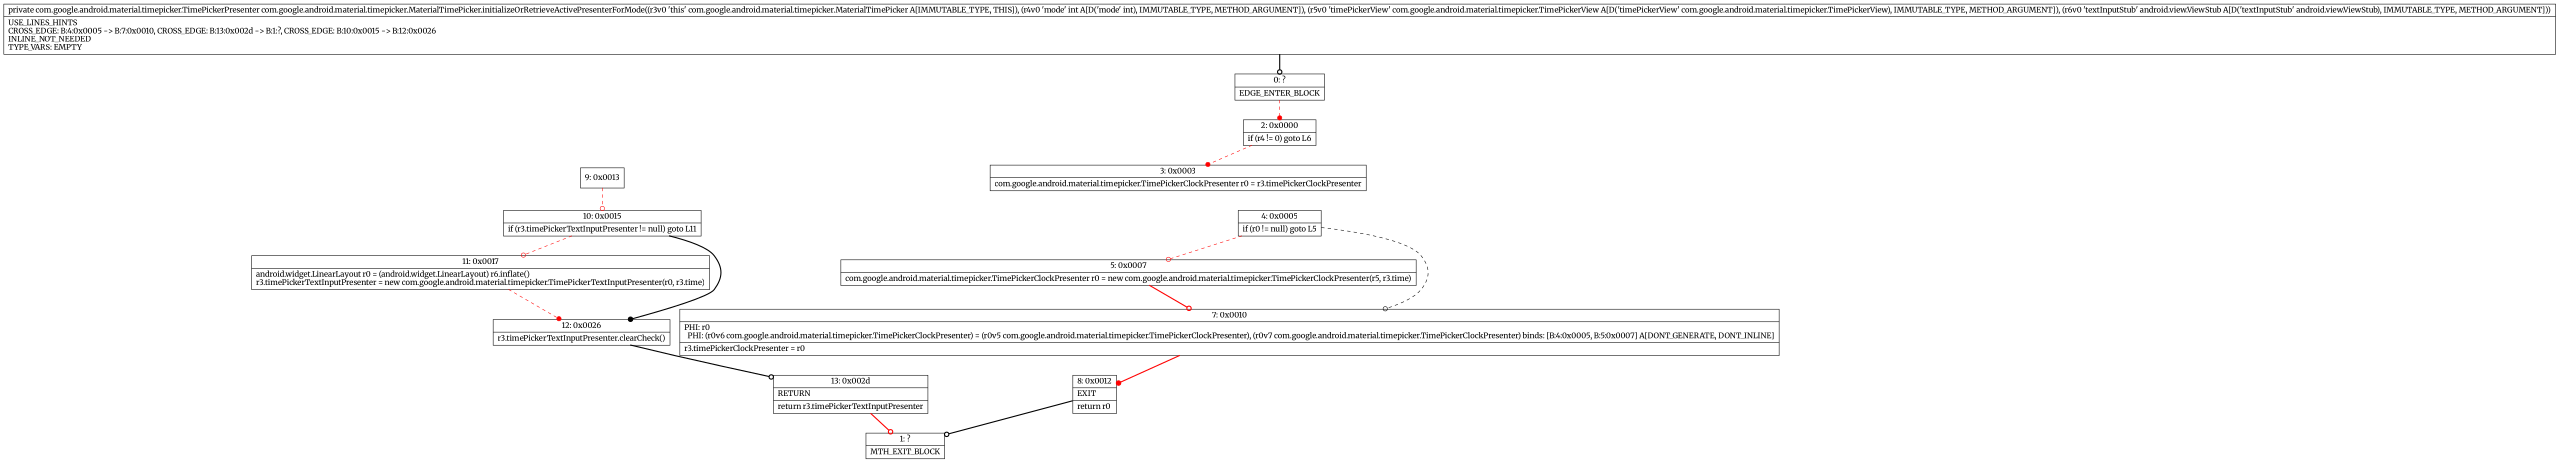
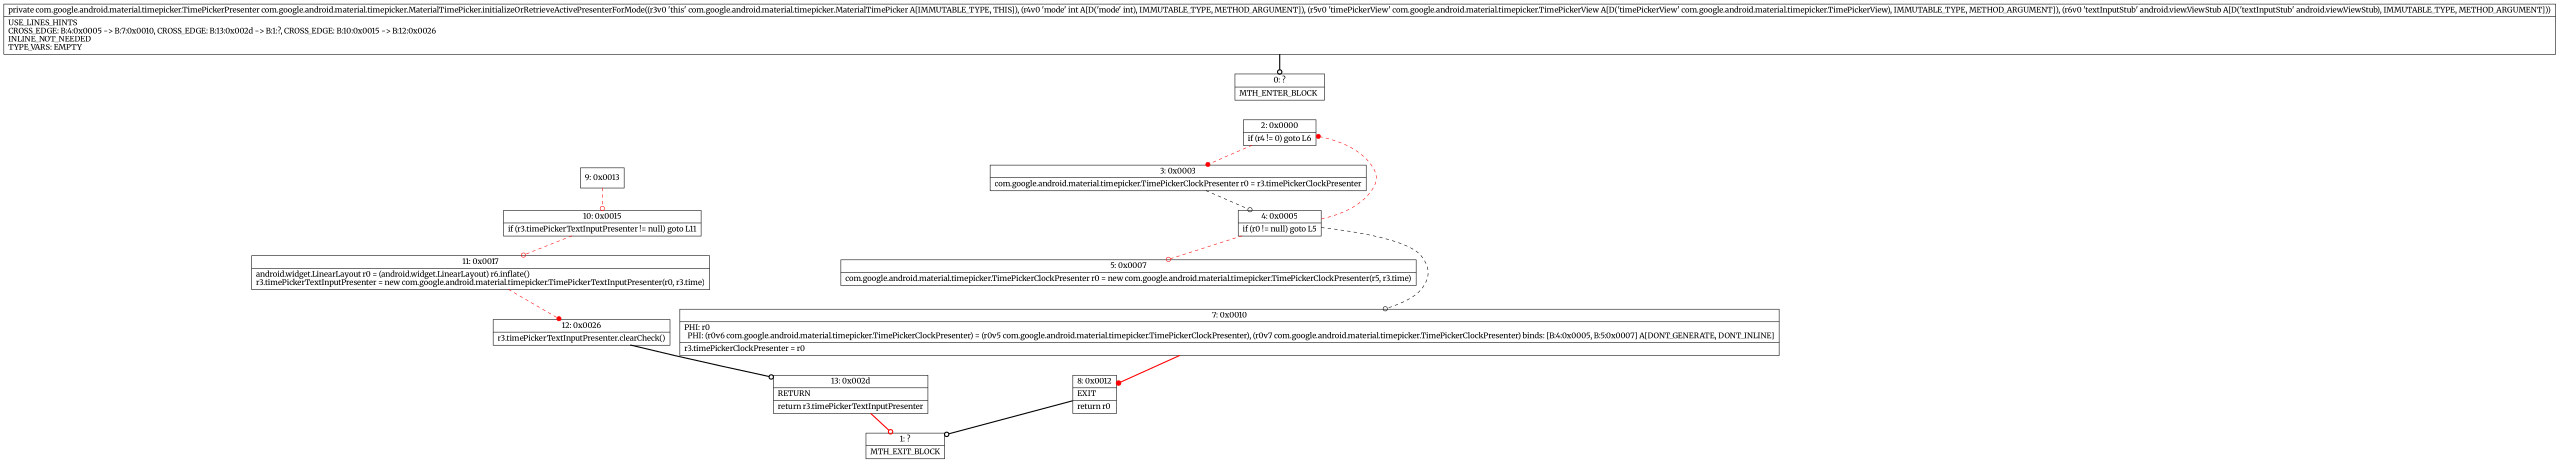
node "0: ?": text "EDGE_ENTER_BLOCK" -> "MTH_ENTER_BLOCK"
edge "0: ?" -> "2: 0x0000": now "4: 0x0005" -> "2: 0x0000"
edge "3: 0x0003" -> "4: 0x0005": added
edge "10: 0x0015" -> "12: 0x0026": removed
edge "5: 0x0007" -> "7: 0x0010": removed
